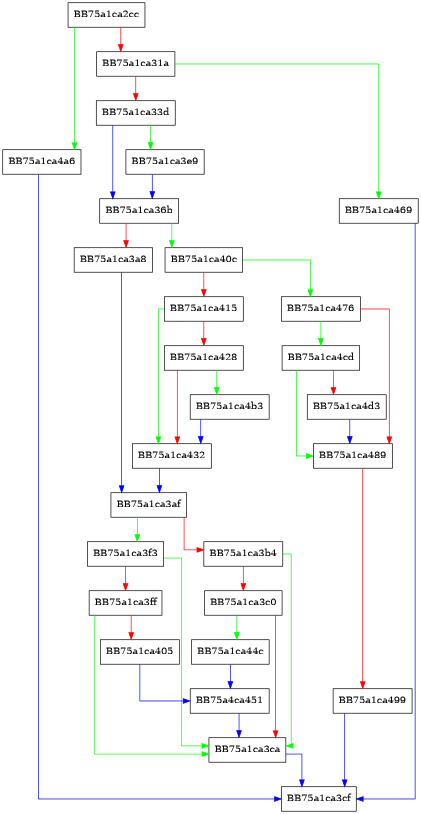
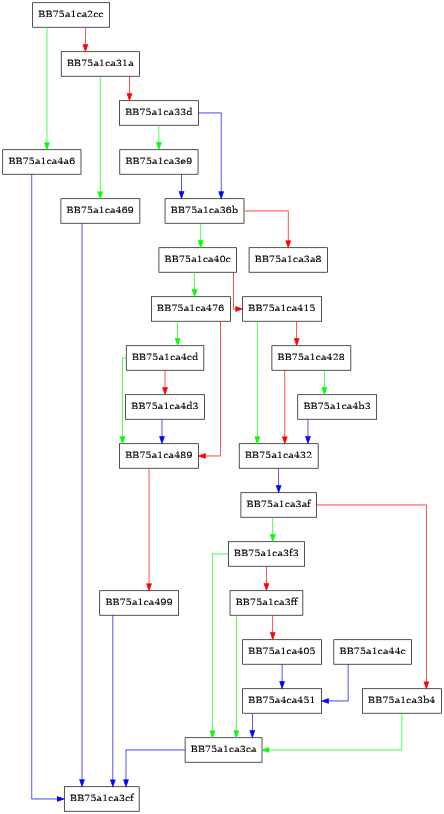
edge "BB75a1ca3a8" -> "BB75a1ca3af": removed
node "BB75a1ca3c0": removed
